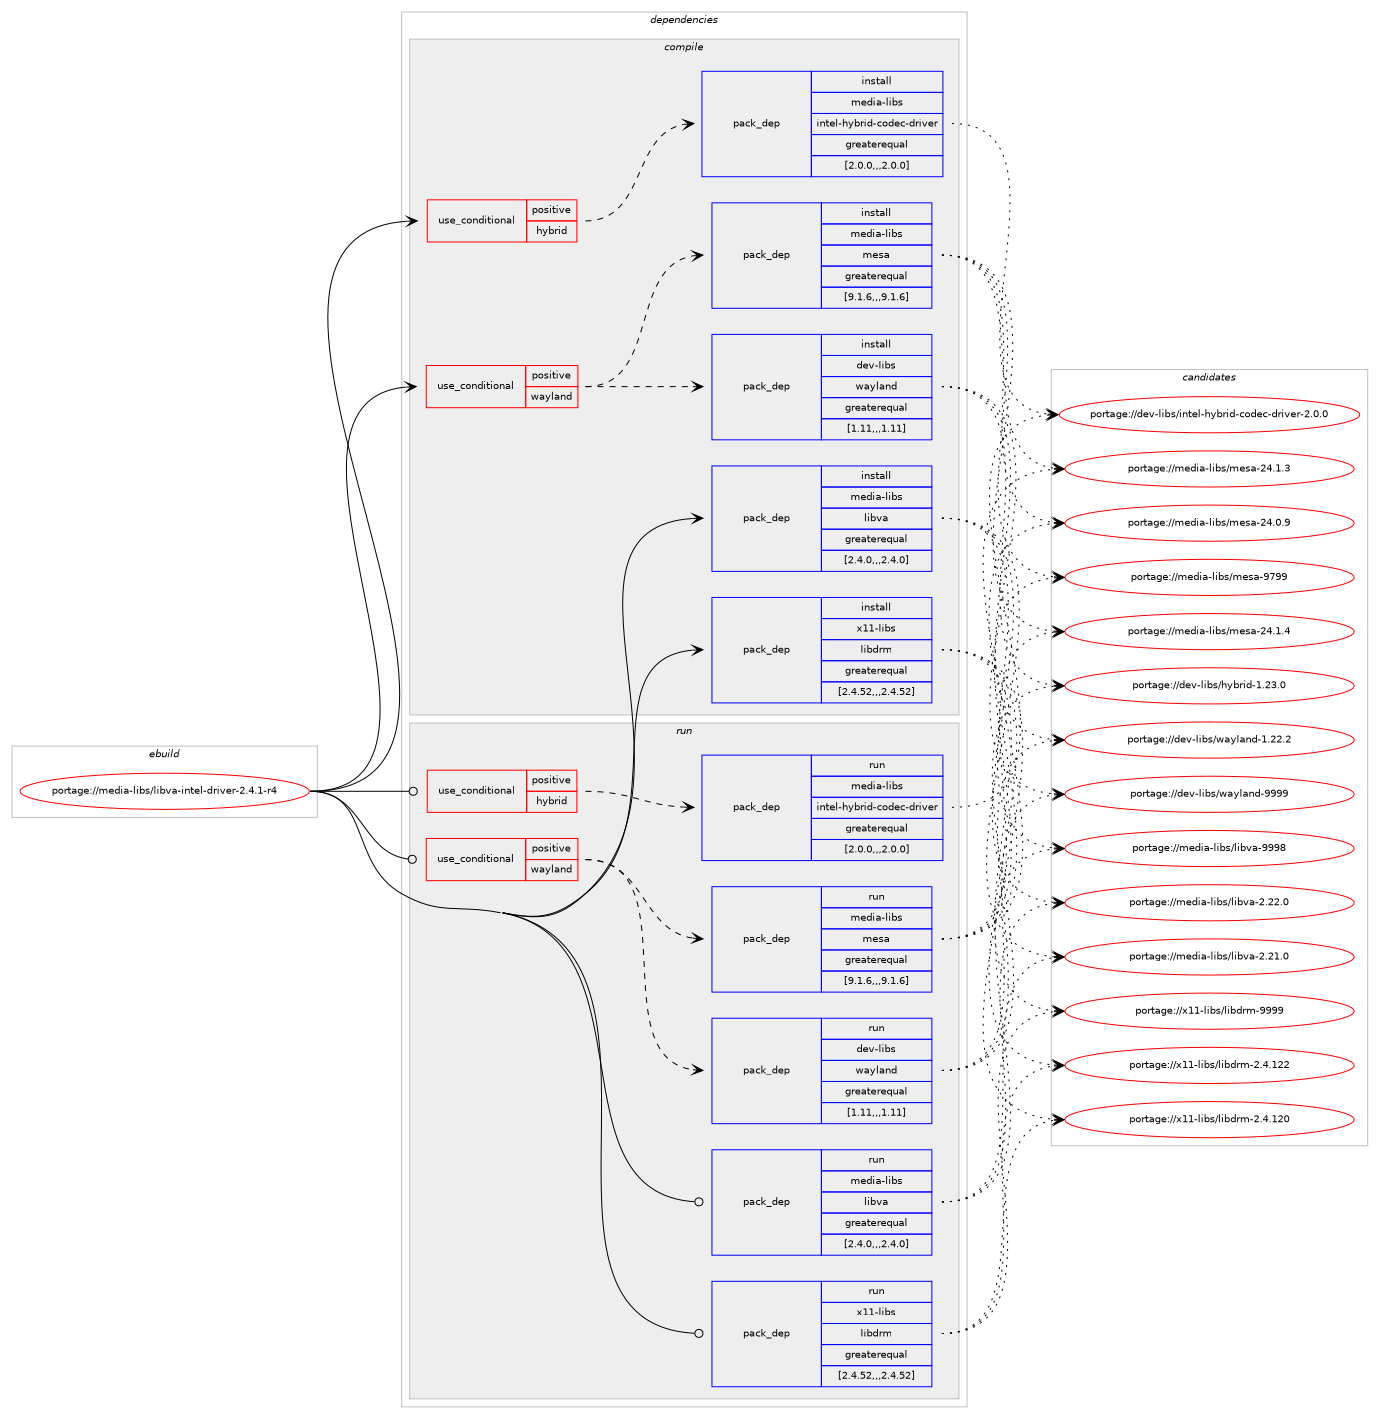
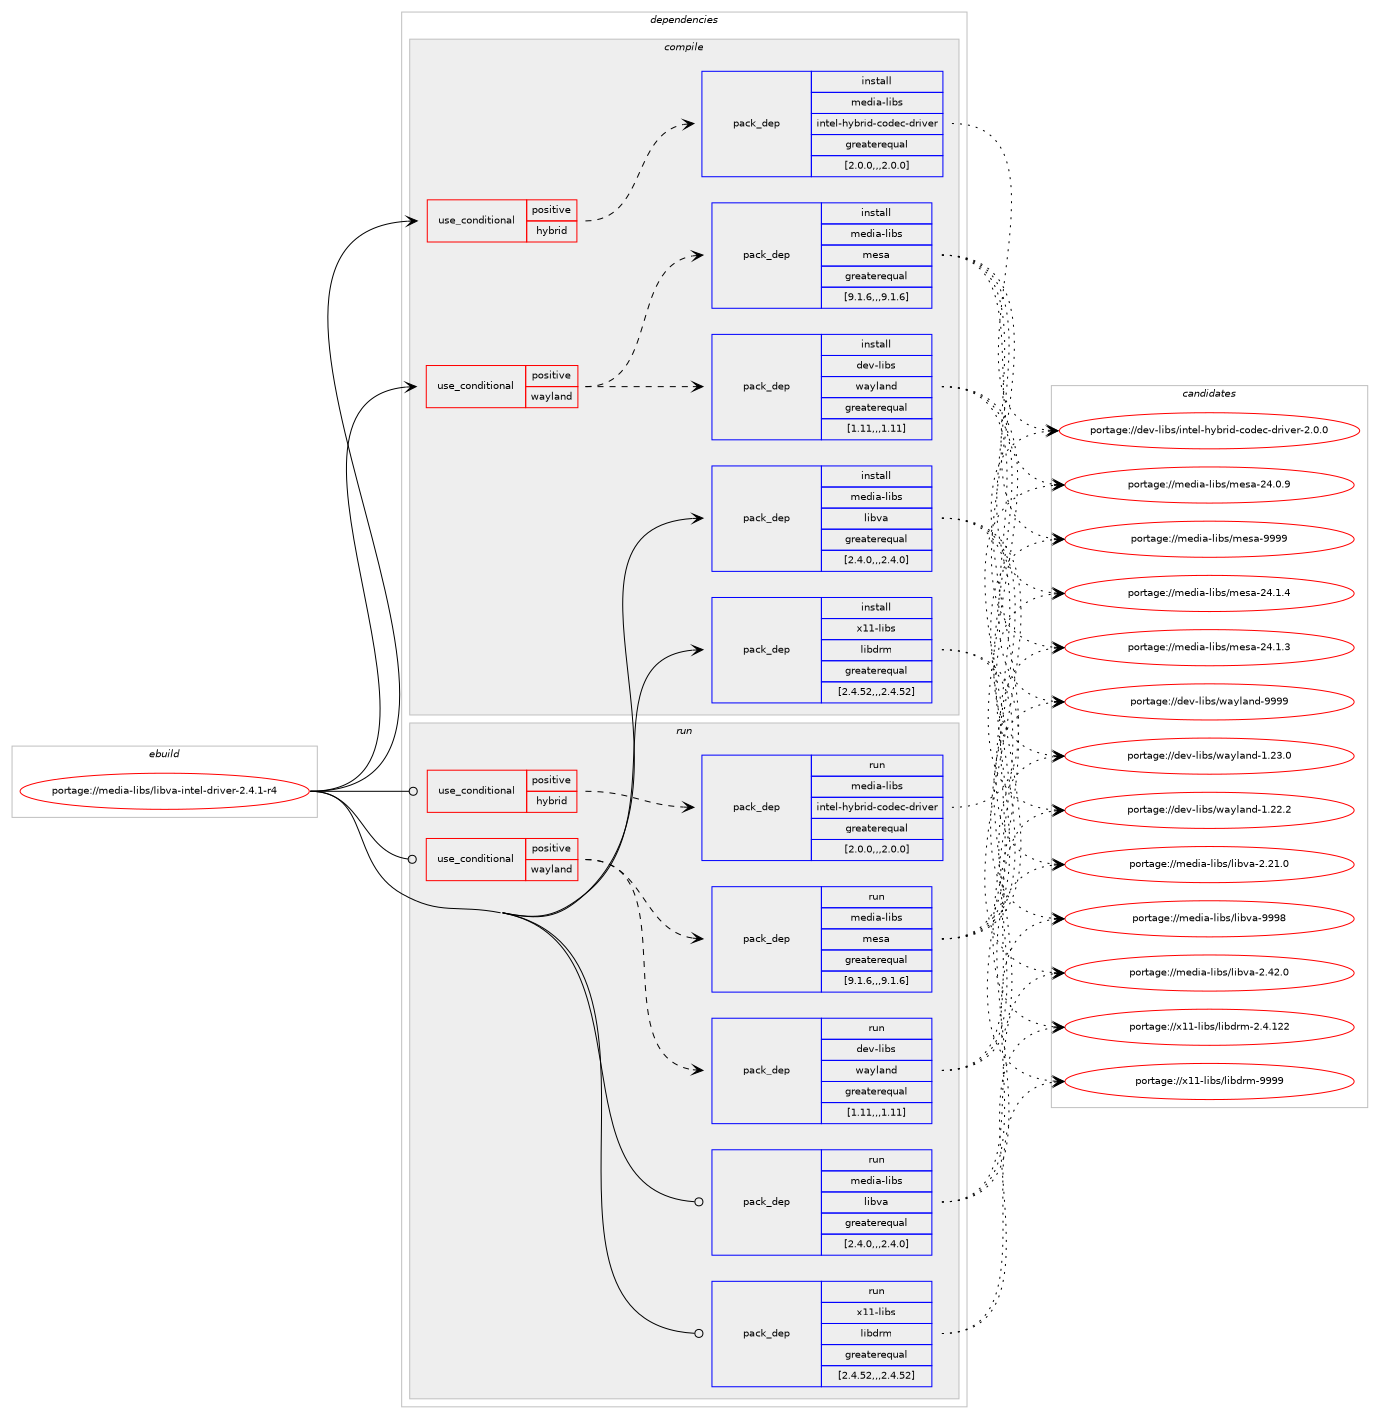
node "portage://media-libs/mesa-9799": label "portage://media-libs/mesa-9799" -> "portage://media-libs/mesa-9999"
node "portage://dev-libs/hybrid-1.23.0": label "portage://dev-libs/hybrid-1.23.0" -> "portage://dev-libs/wayland-1.23.0"
node "portage://media-libs/libva-2.22.0": label "portage://media-libs/libva-2.22.0" -> "portage://media-libs/libva-2.42.0"
node "portage://x11-libs/libdrm-2.4.120": removed
